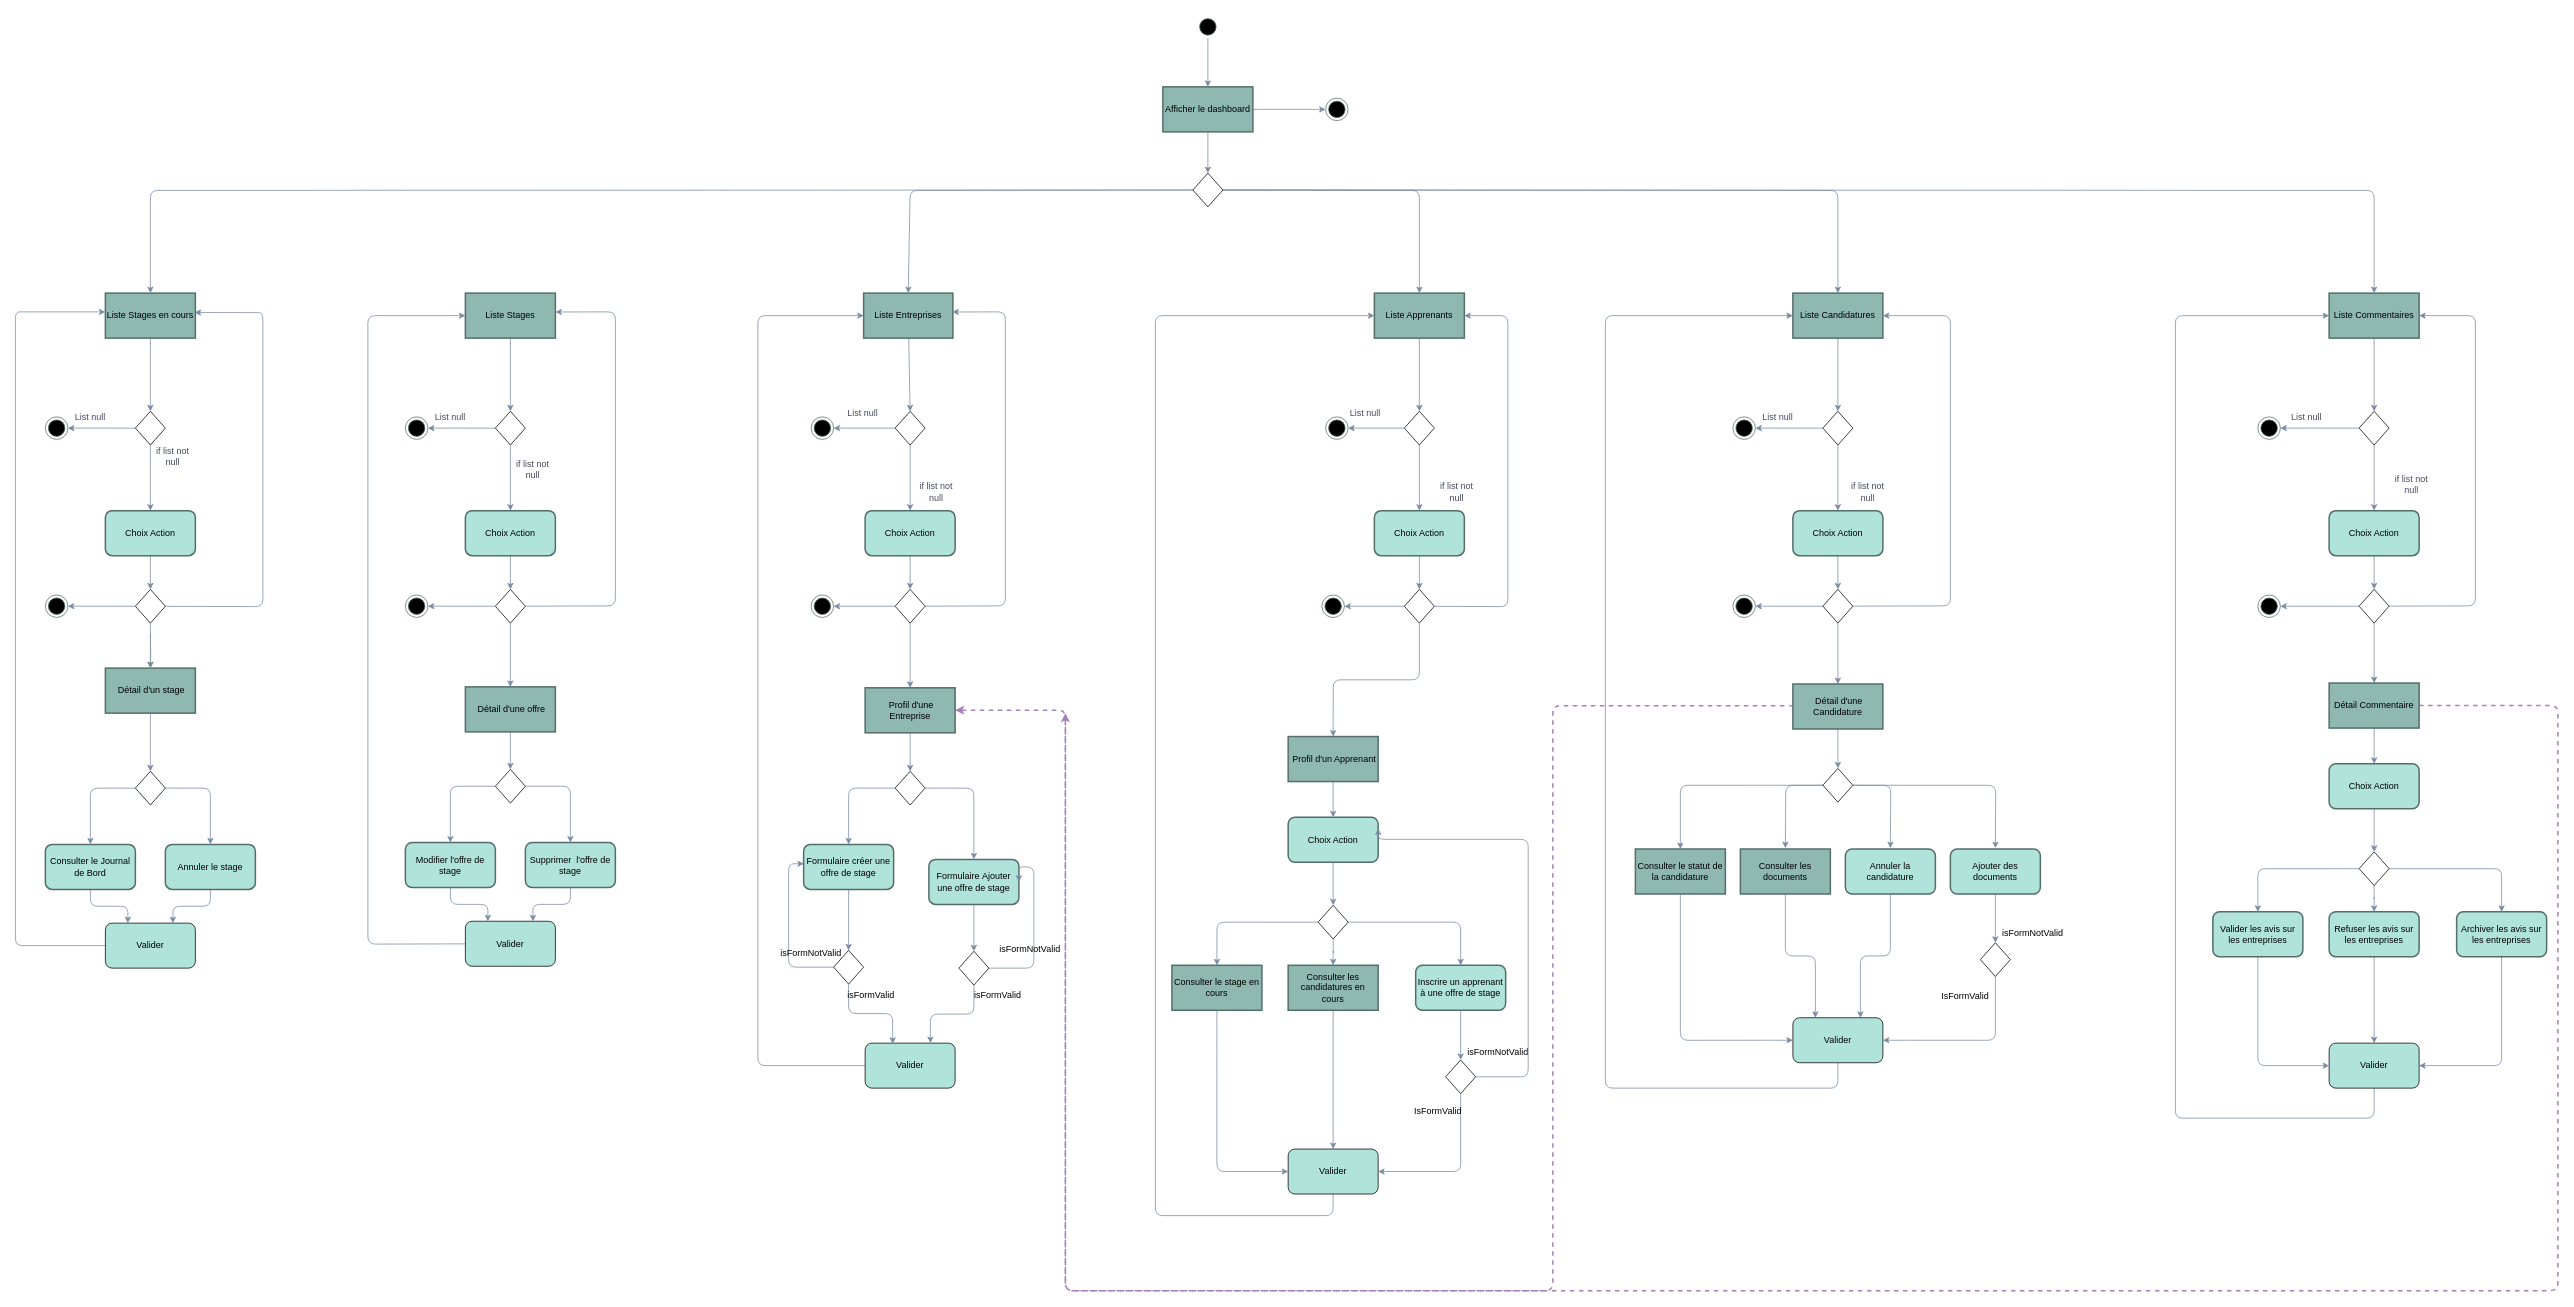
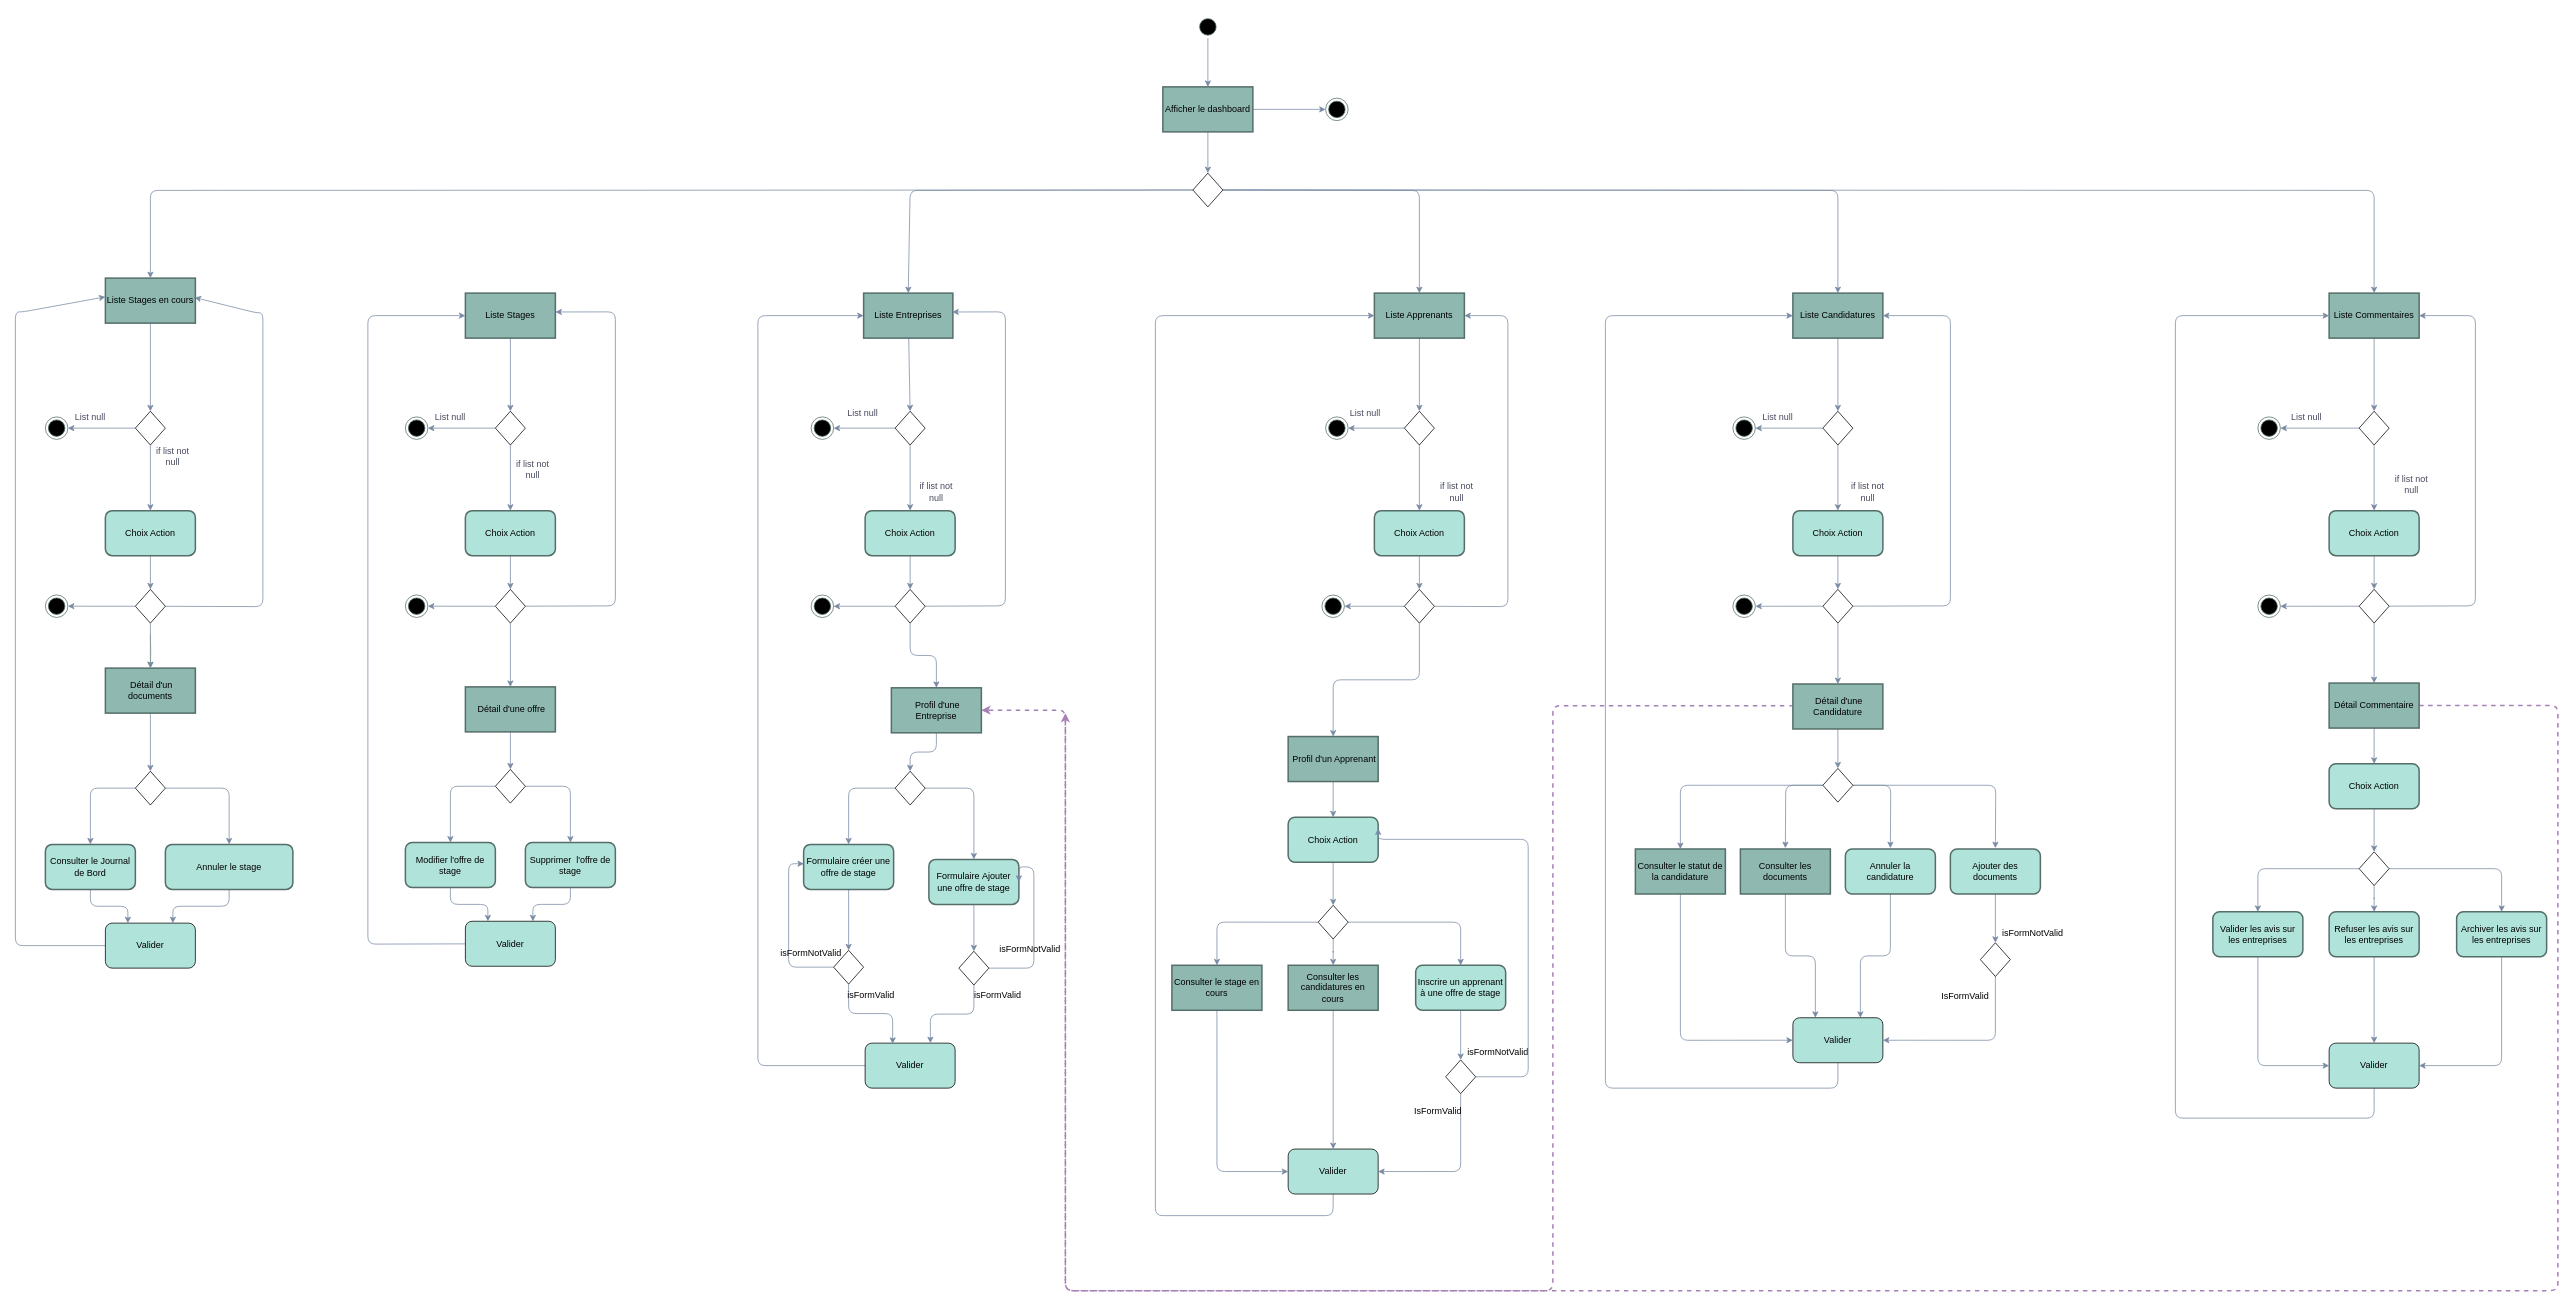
node "Liste Stages en cours": moved (150, 315) -> (150, 300)
node "Détail d'un stage": label "Détail d'un stage" -> "Détail d'un documents"
node "Profil d'une Entreprise": moved (910, 710) -> (936, 710)
node "Annuler le stage": size 90x45 -> 128x45
